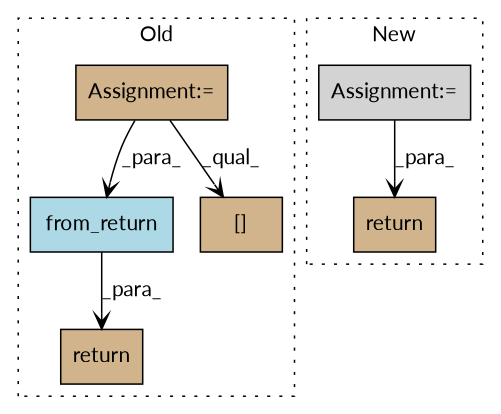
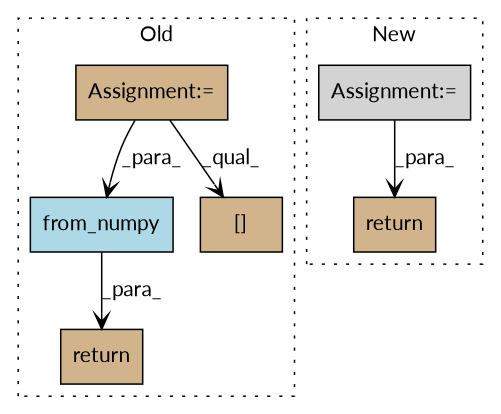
node "from_return": label "from_return" -> "from_numpy"
